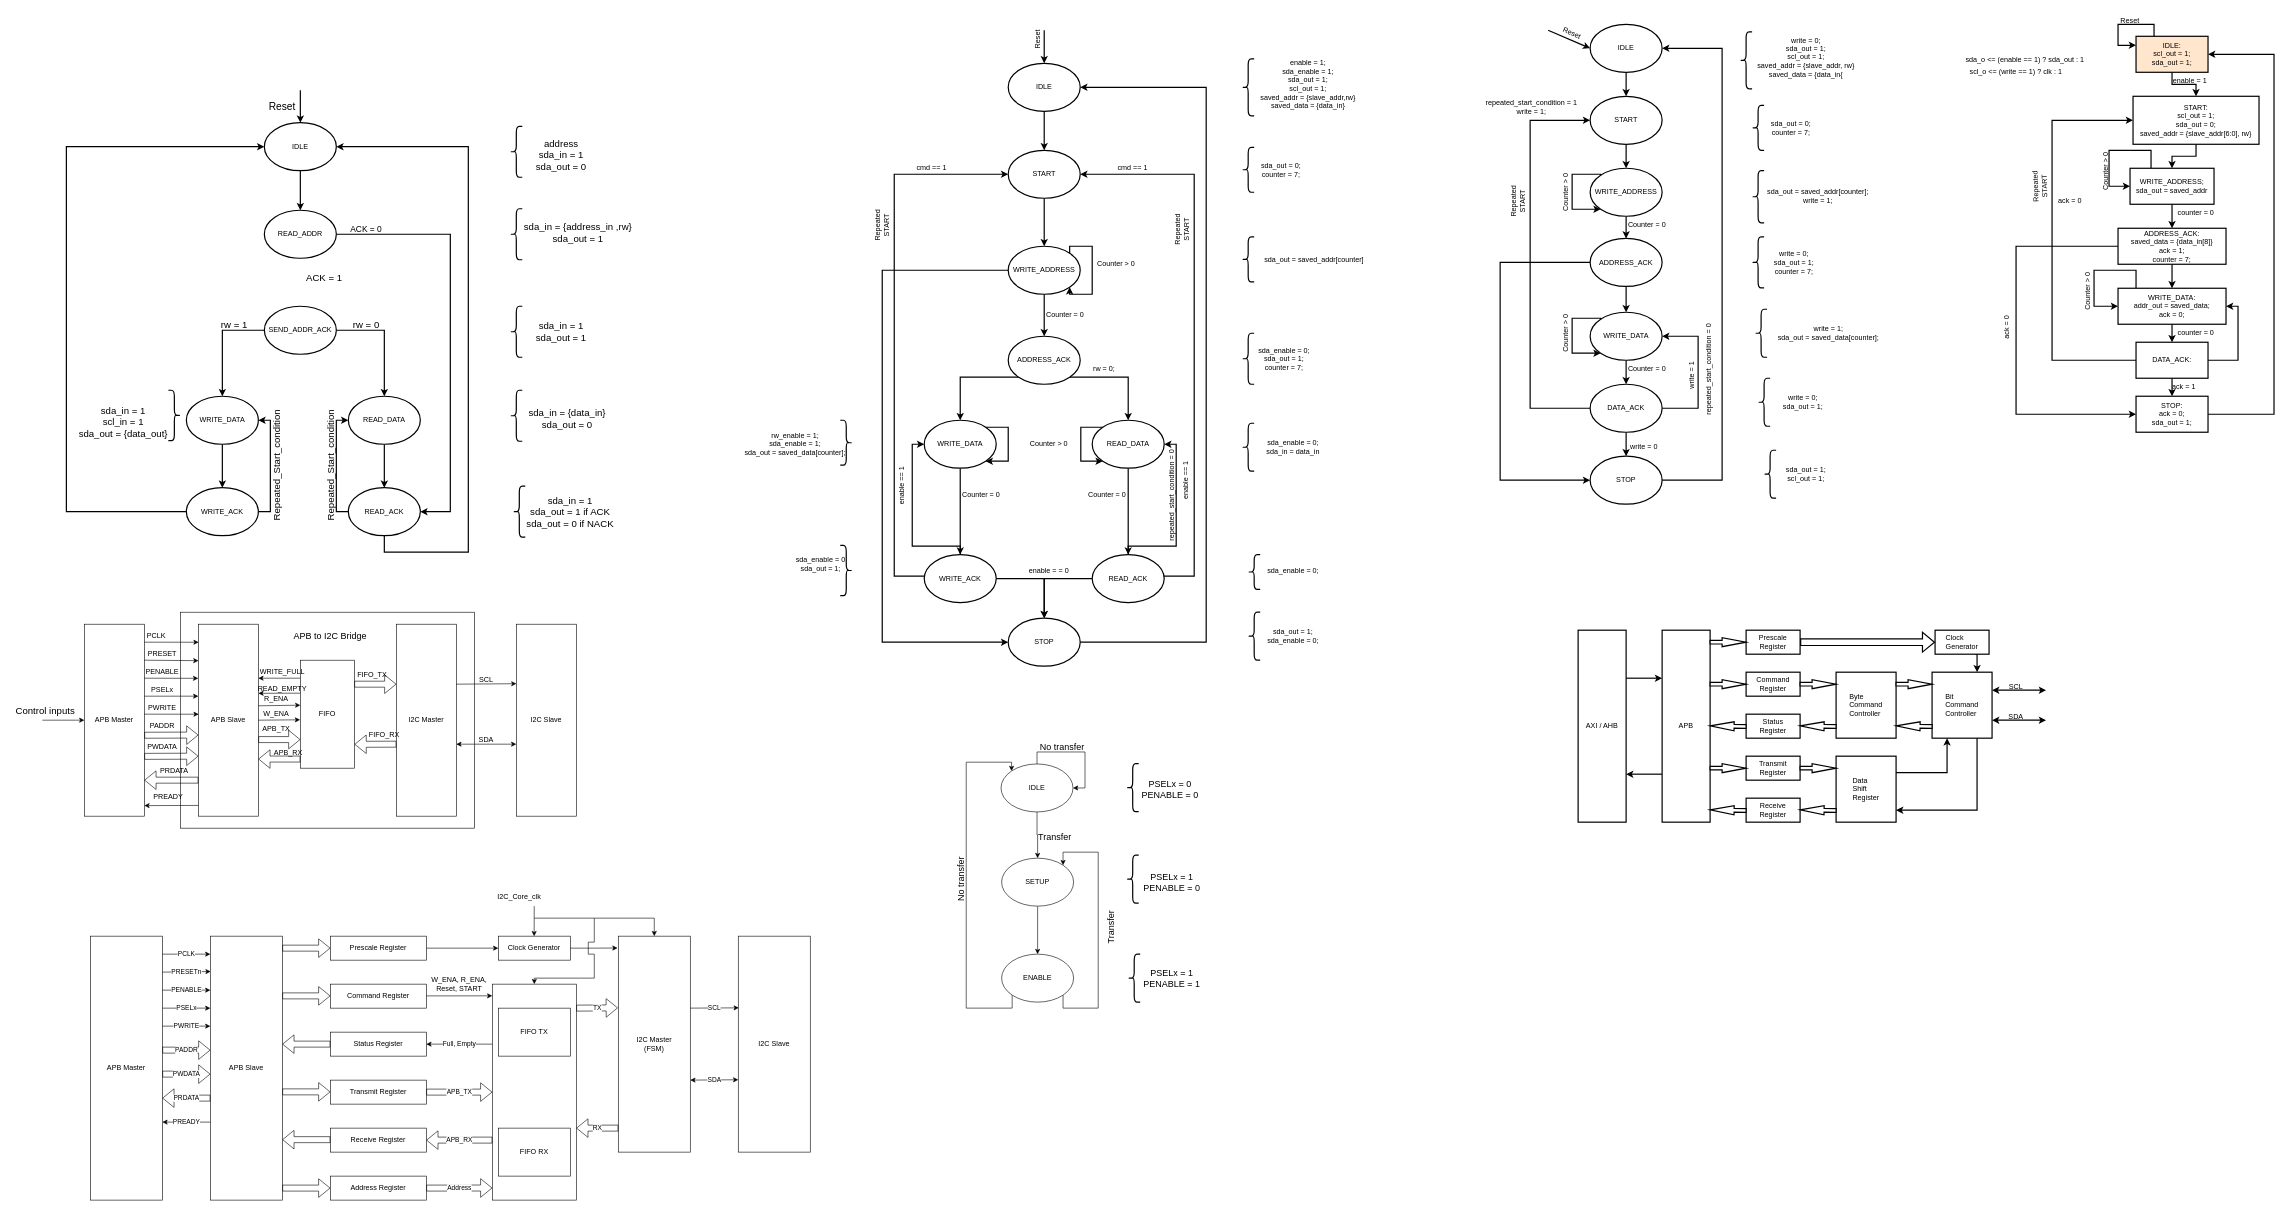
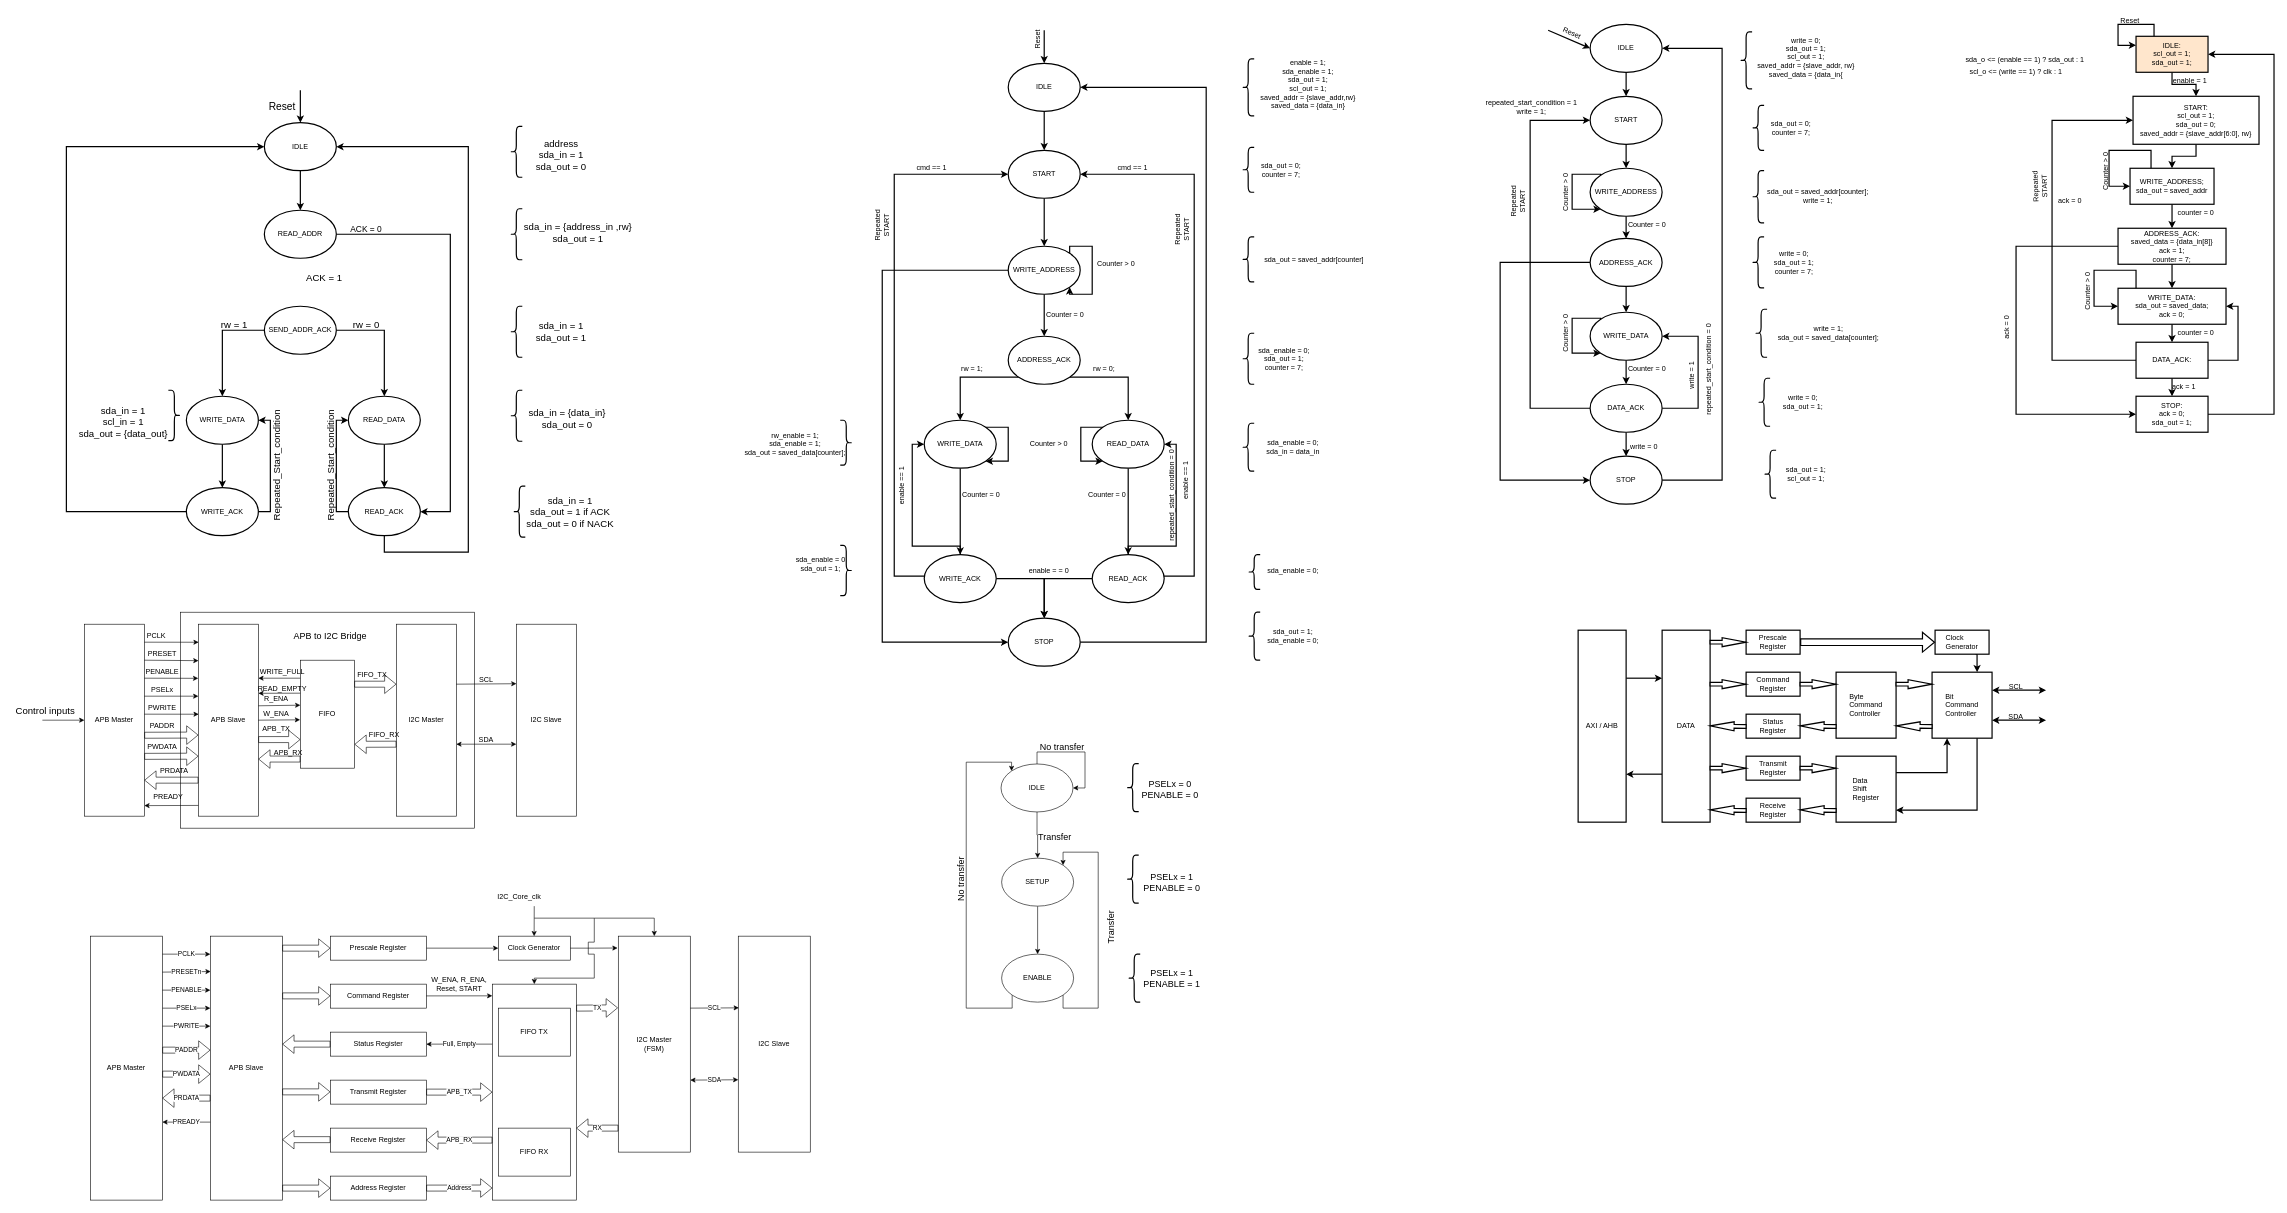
node "WRITE_DATA: addr_out = saved_data; ack = 0;": label "WRITE_DATA: addr_out = saved_data; ack = 0;" -> "WRITE_DATA: sda_out = saved_data; ack = 0;"
node "rw = 1;": added
node "APB": label "APB" -> "DATA"
